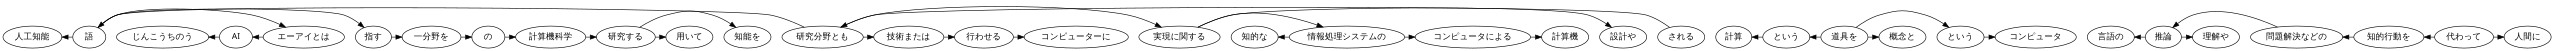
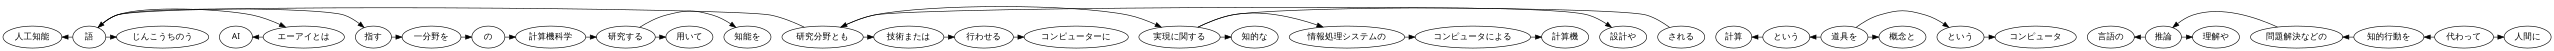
edge "AI" -> "じんこうちのう": now "語" -> "じんこうちのう"
edge "情報処理システムの" -> "知的な": now "実現に関する" -> "知的な"
